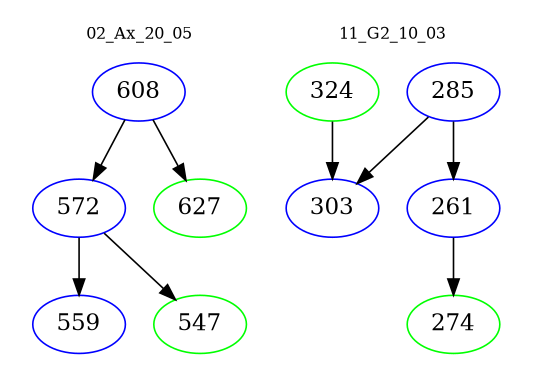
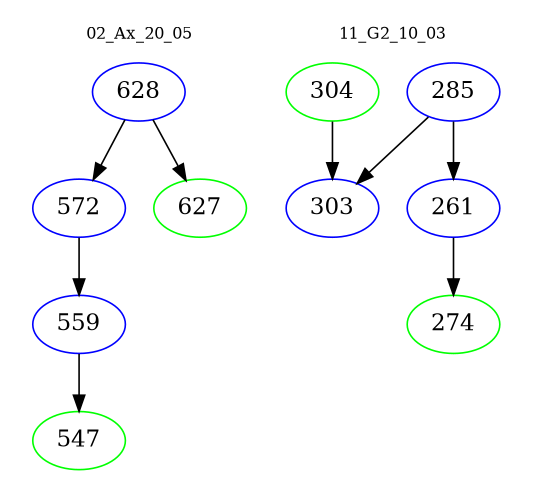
node "608": label "608" -> "628"
node "324": label "324" -> "304"
edge "572" -> "547": now "559" -> "547"
